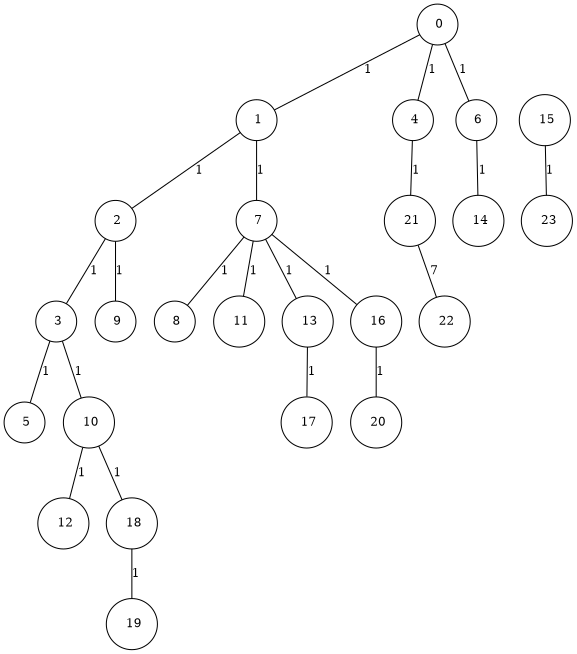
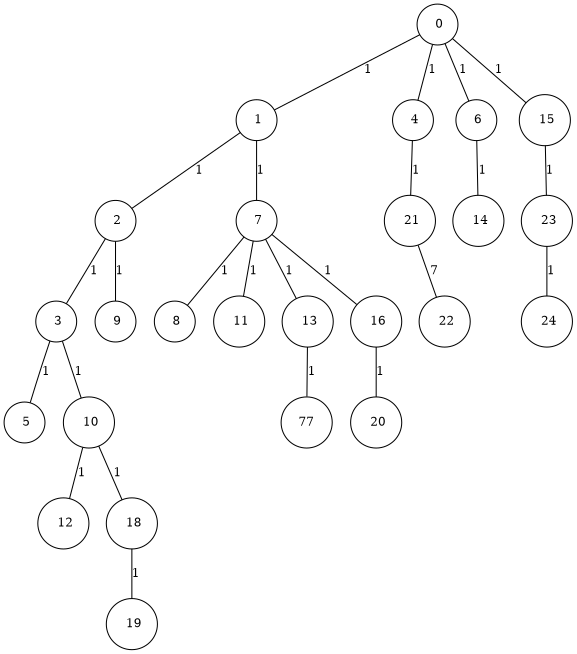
edge "0" -- "15": added, label "1"
node "24": added
node "17": label "17" -> "77"
